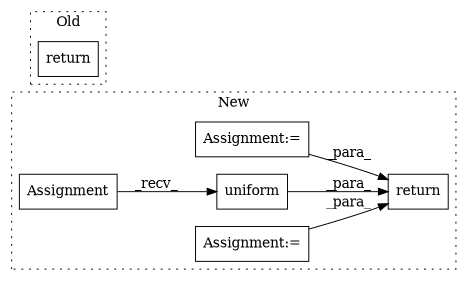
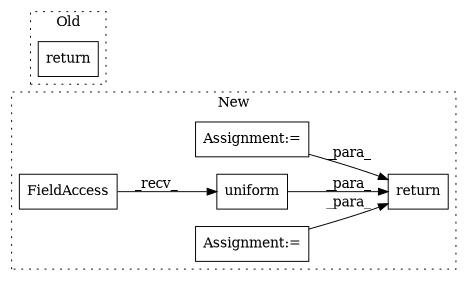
node "Assignment": label "Assignment" -> "FieldAccess"
